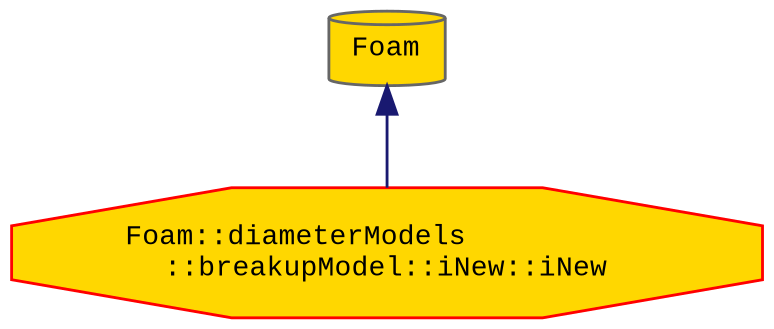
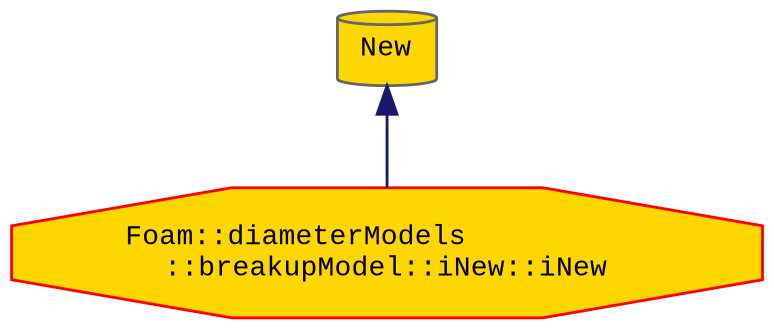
node "Foam": label "Foam" -> "New"
